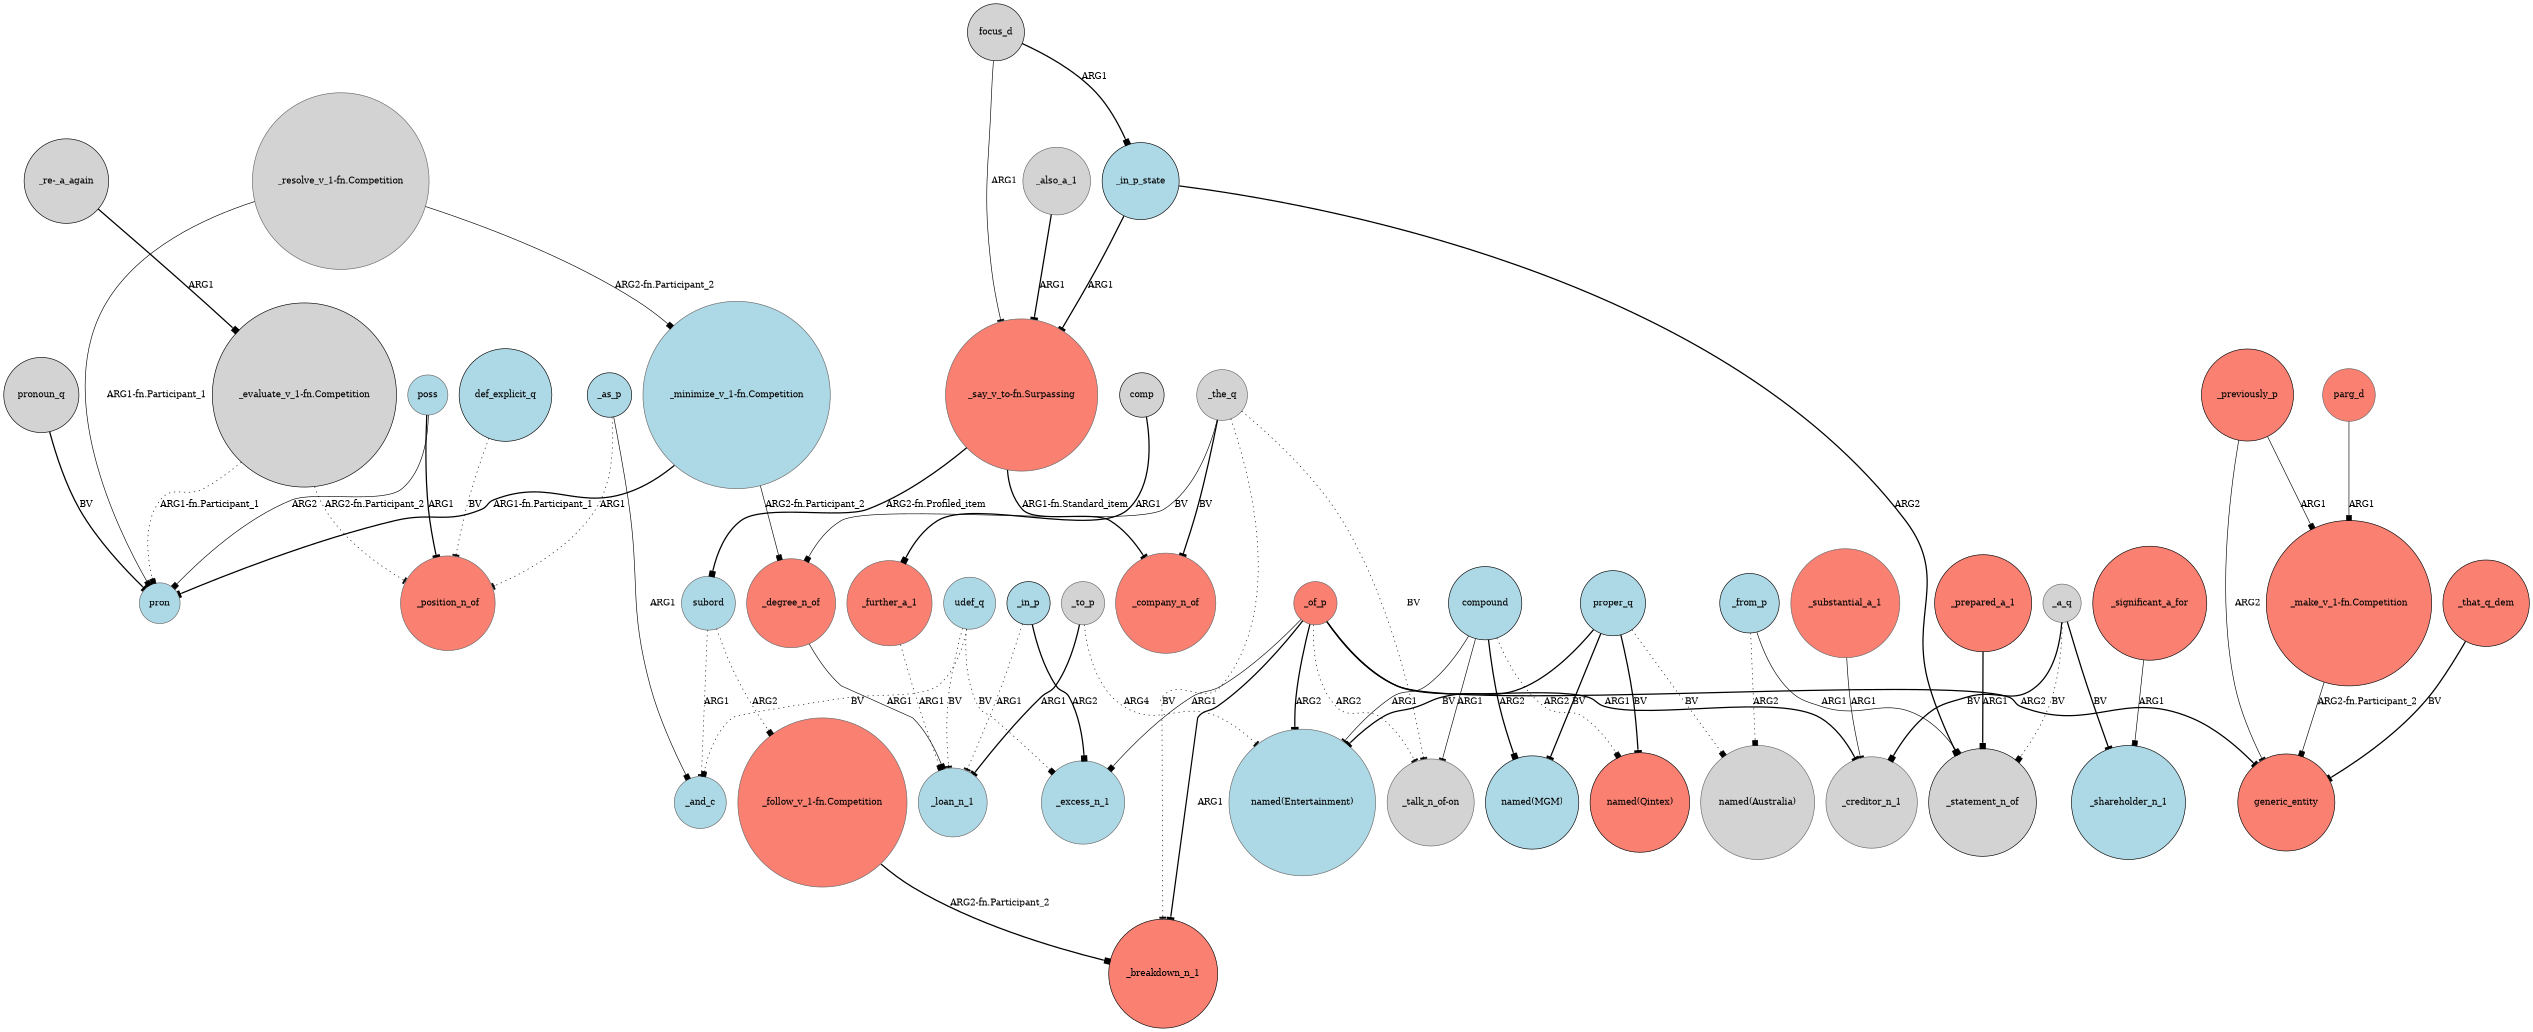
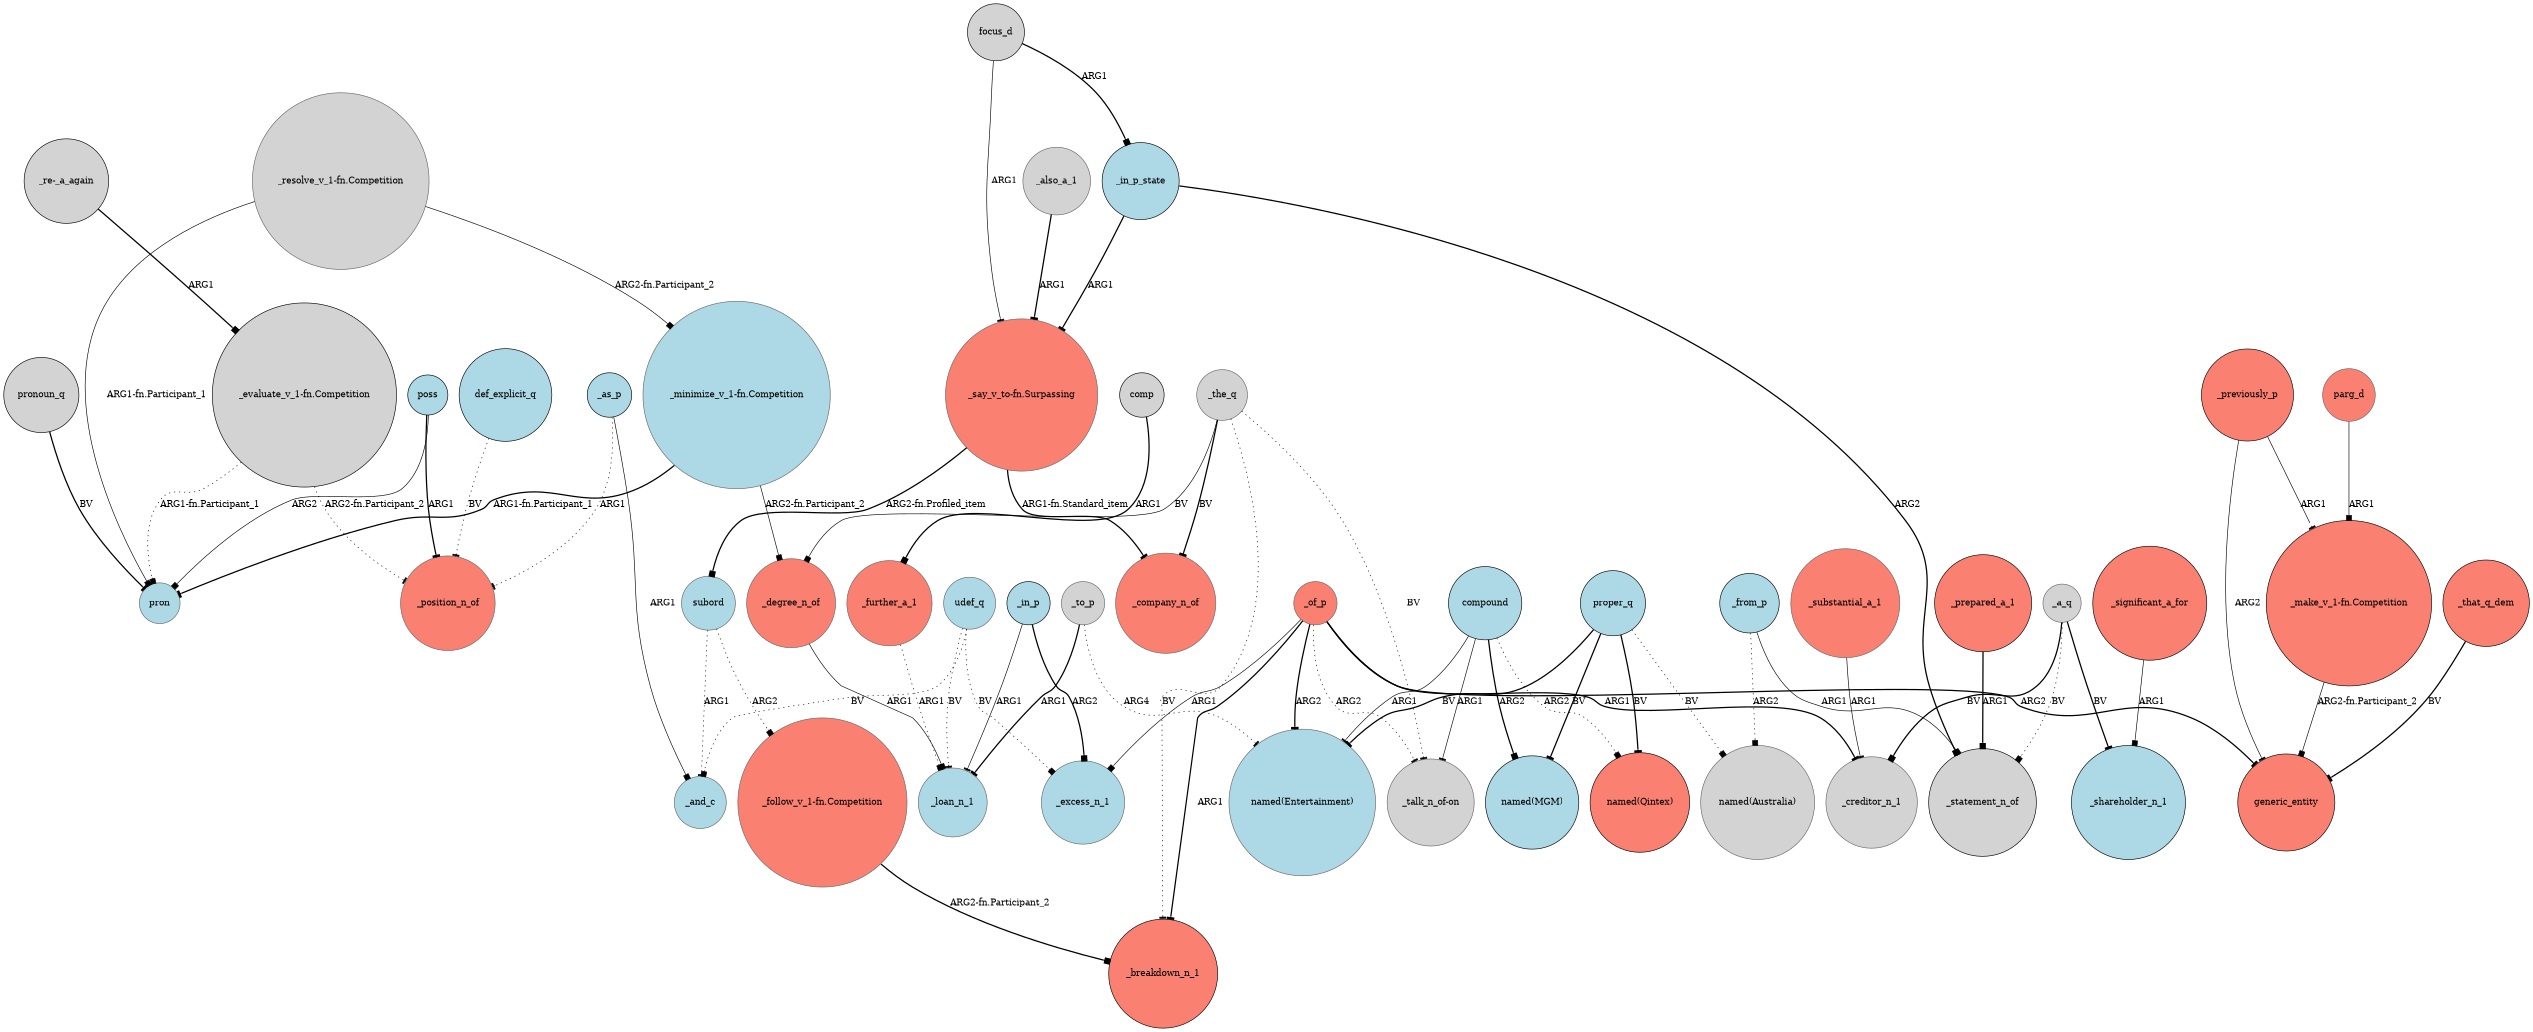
node "poss": color gray40 -> black
edge "_previously_p" -> "_make_v_1-fn.Competition": arrowhead box -> tee
edge "_in_p" -> "_loan_n_1": style dotted -> solid
